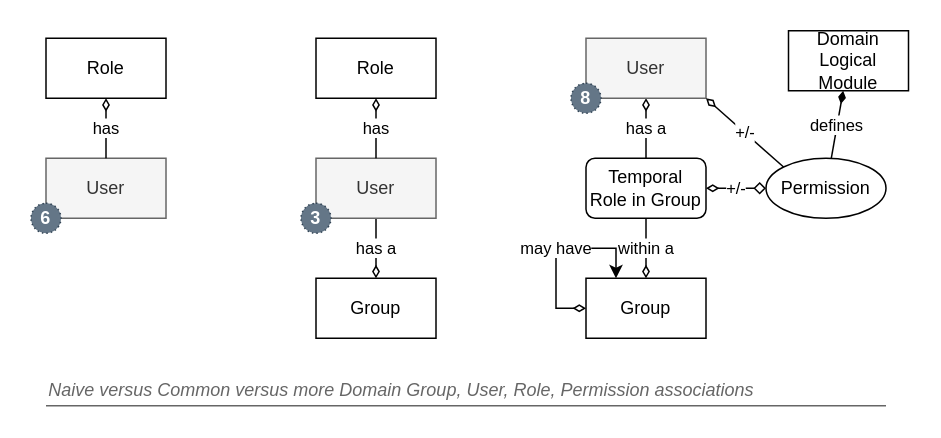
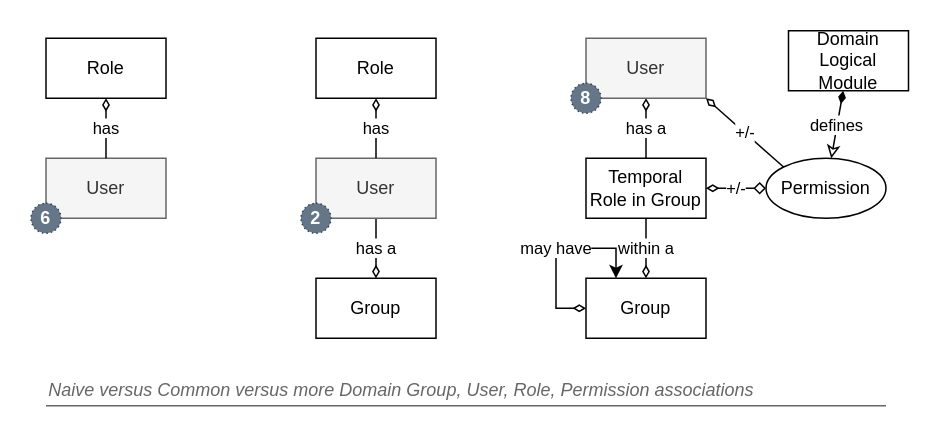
edge "Permission" -> "Domain Logical Module": arrowhead none -> classic
node "Temporal Role in Group": shape rounded rectangle -> rectangle
node "3": label "3" -> "2"
